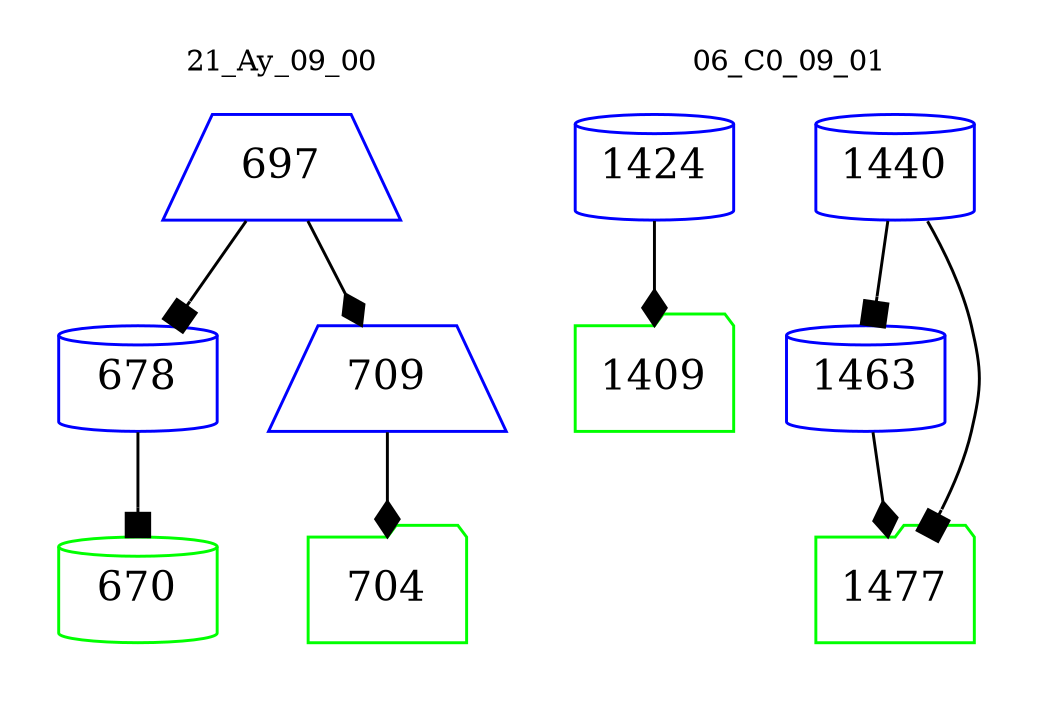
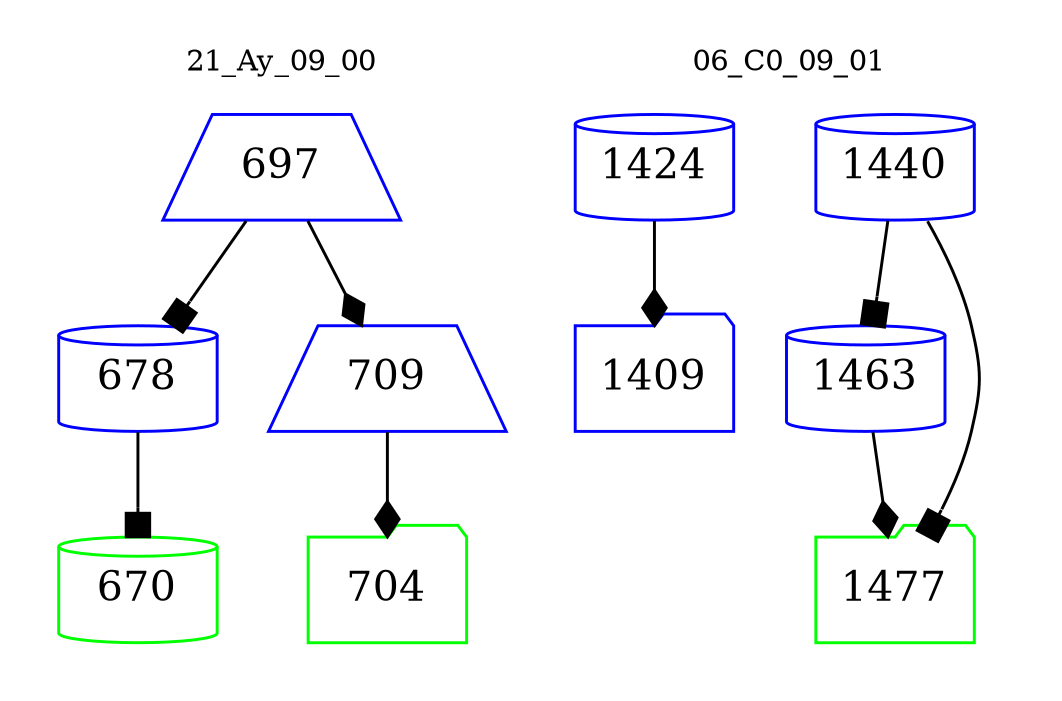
node "1409": color green -> blue
